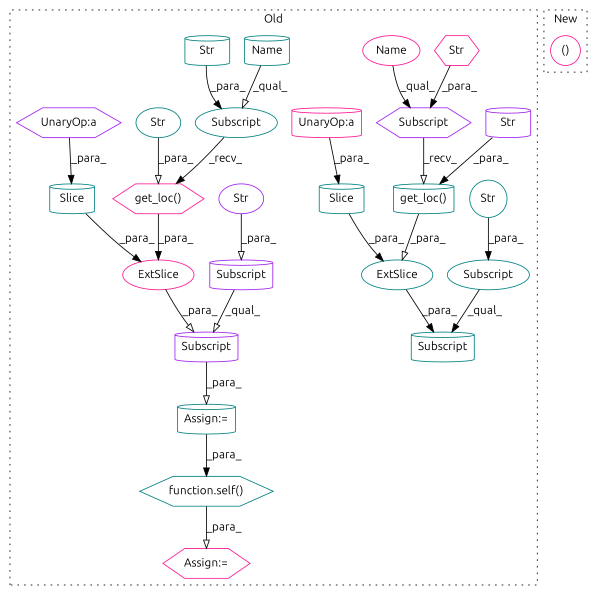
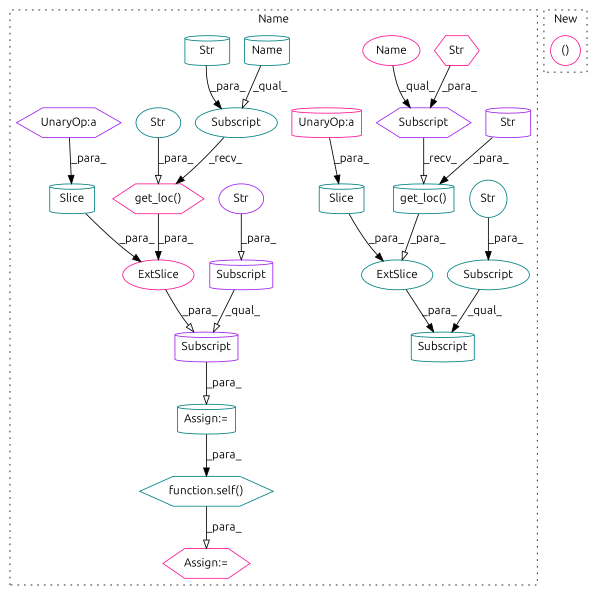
cluster "Old": label "Old" -> "Name"
